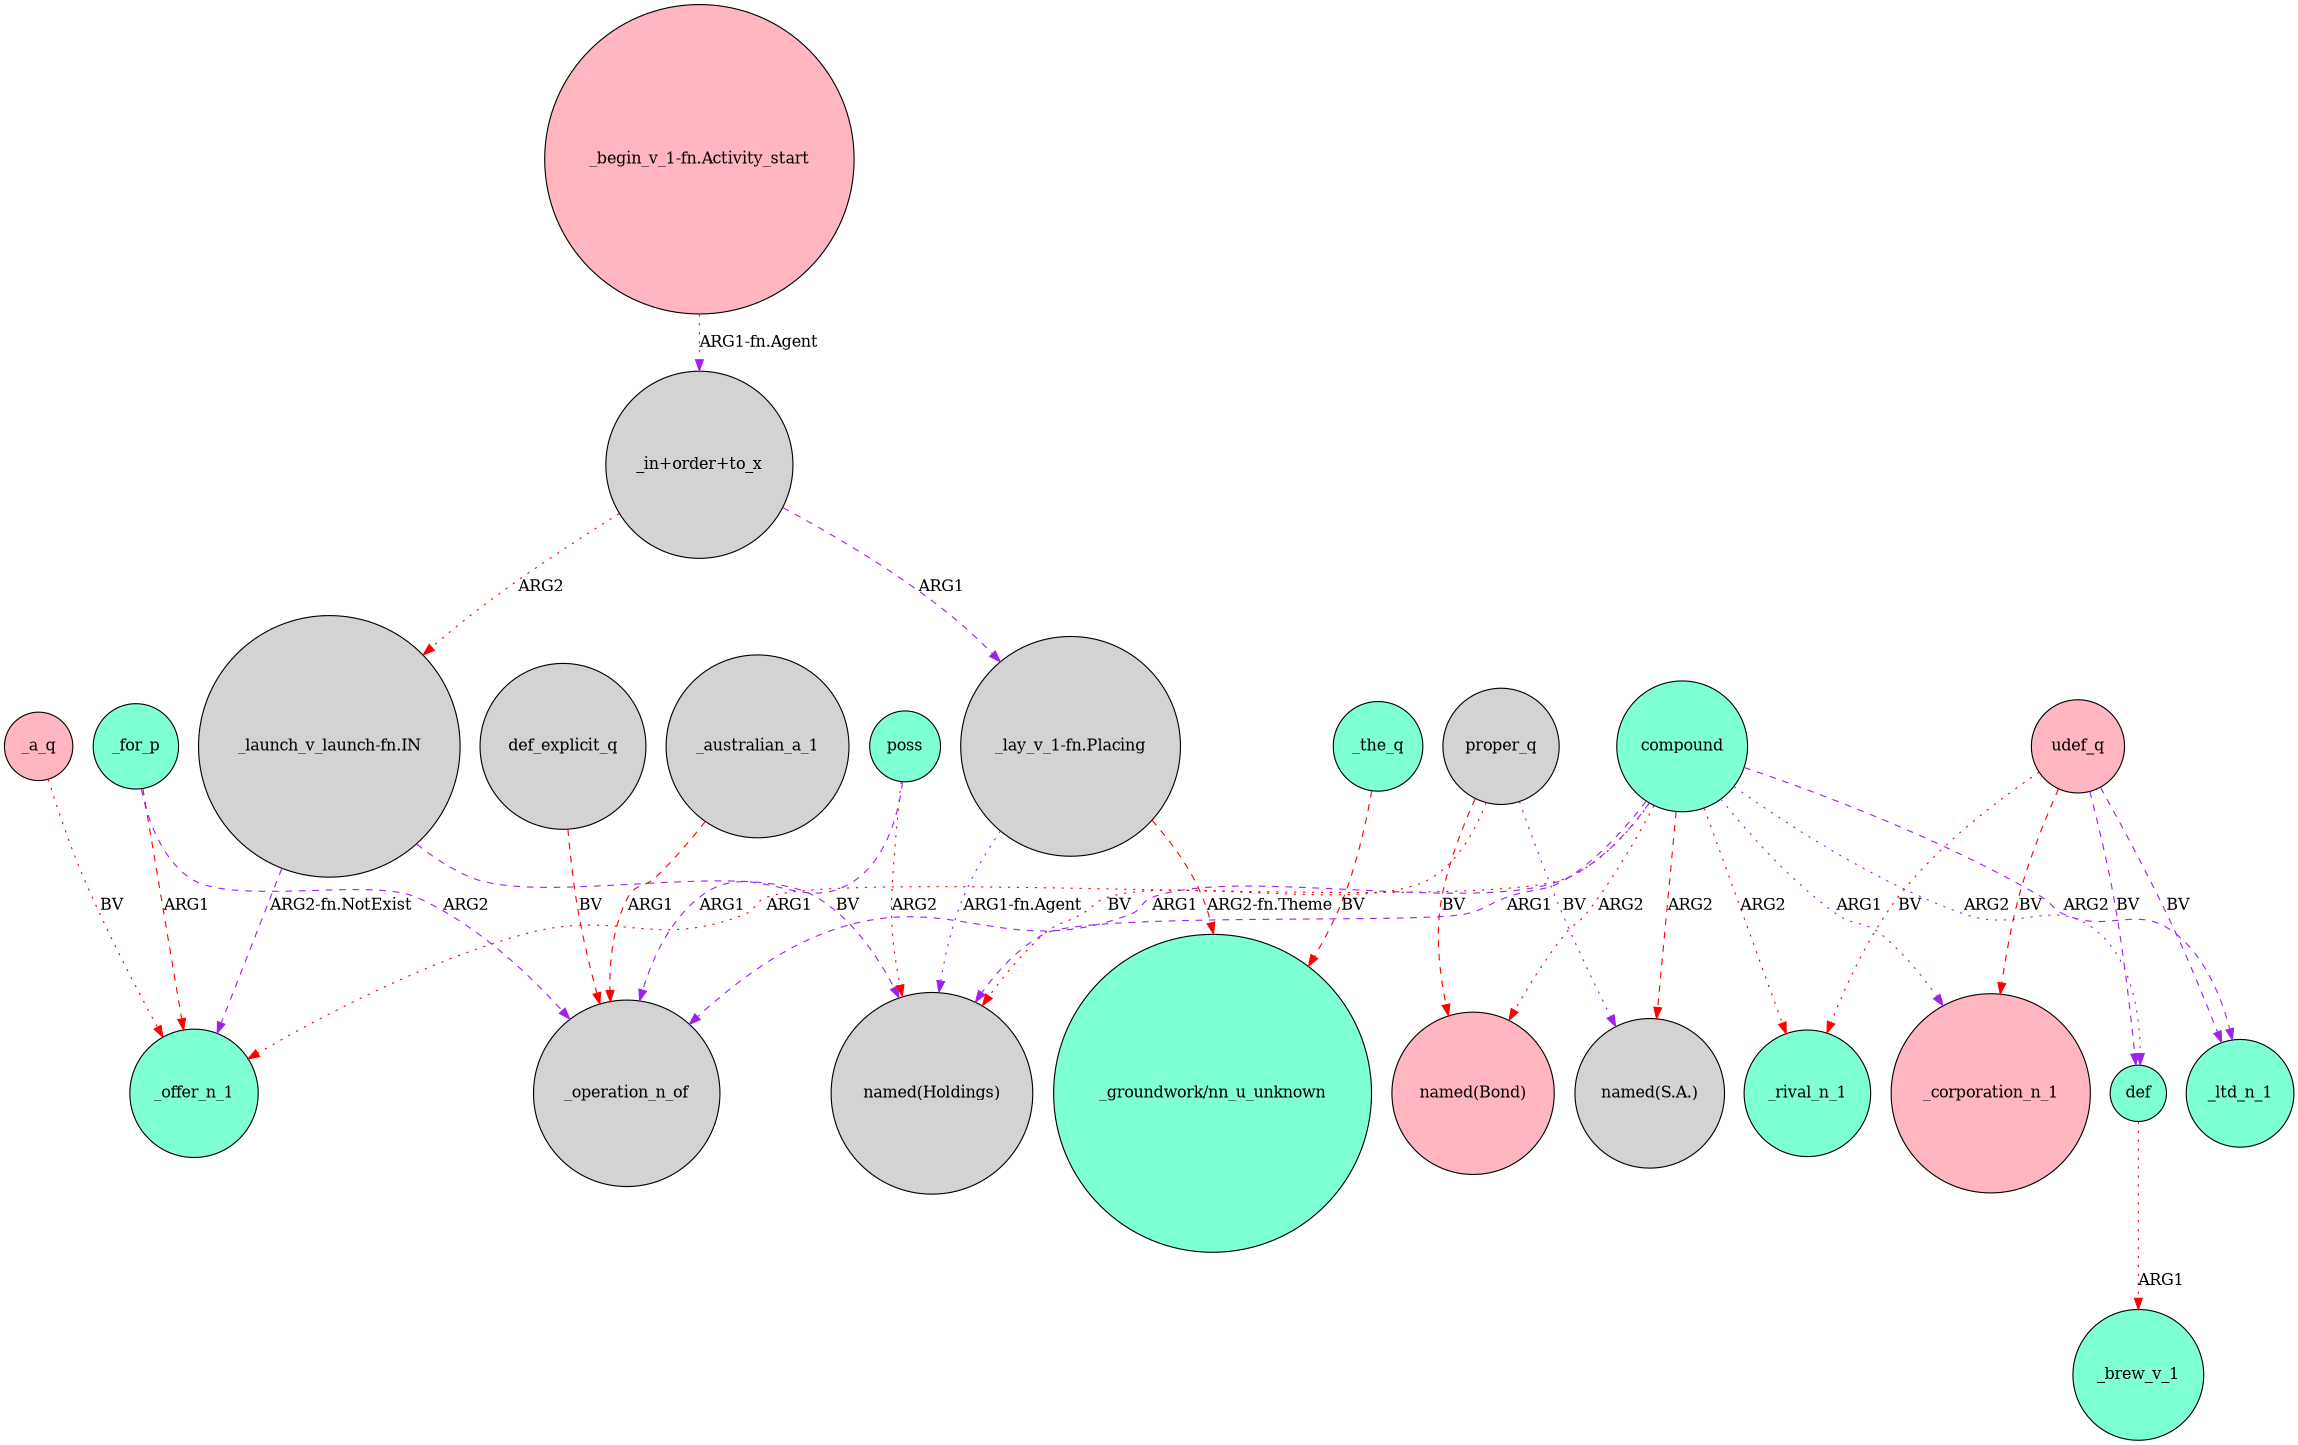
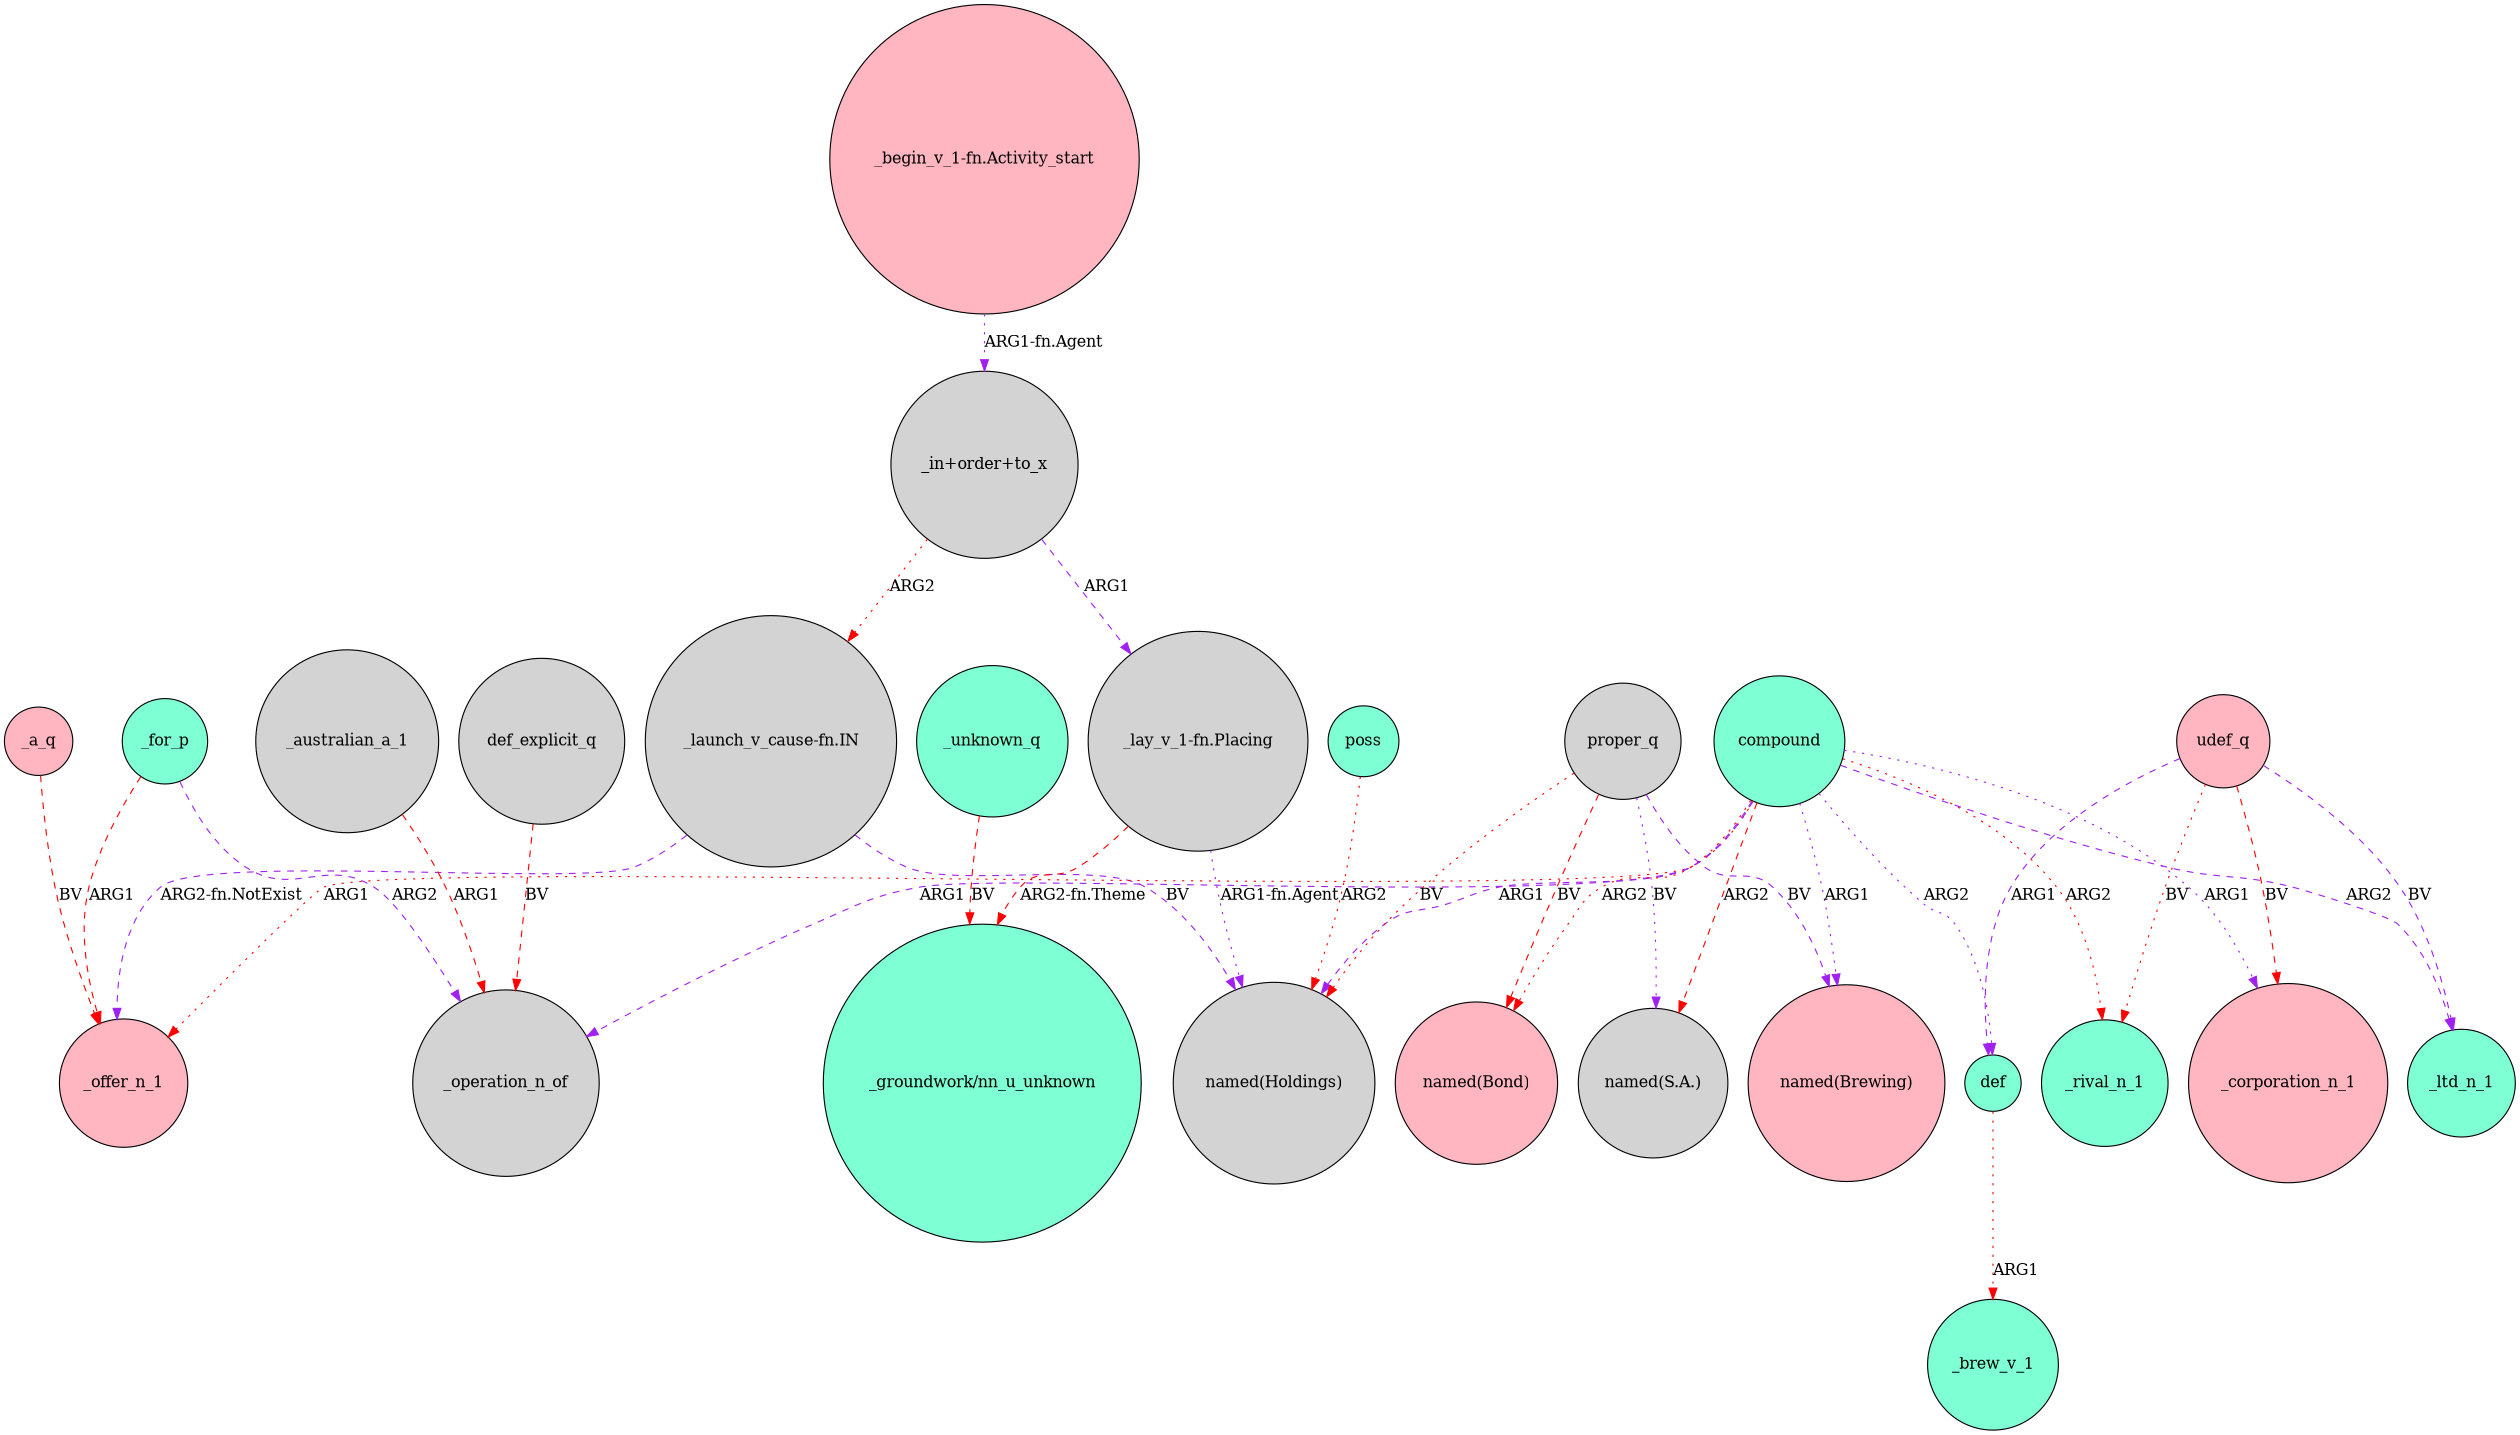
node "_launch_v_launch-fn.IN": label "_launch_v_launch-fn.IN" -> "_launch_v_cause-fn.IN"
node "_the_q": label "_the_q" -> "_unknown_q"
edge "poss" -> "_operation_n_of": removed, label "ARG1"
edge "_a_q" -> "_offer_n_1": style dotted -> dashed
edge "udef_q" -> "def": label "BV" -> "ARG1"
node "named(Brewing)": added
node "_offer_n_1": fillcolor aquamarine -> lightpink
